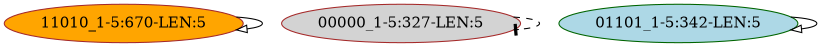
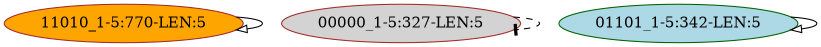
node "11010_1-5:670-LEN:5": label "11010_1-5:670-LEN:5" -> "11010_1-5:770-LEN:5"
